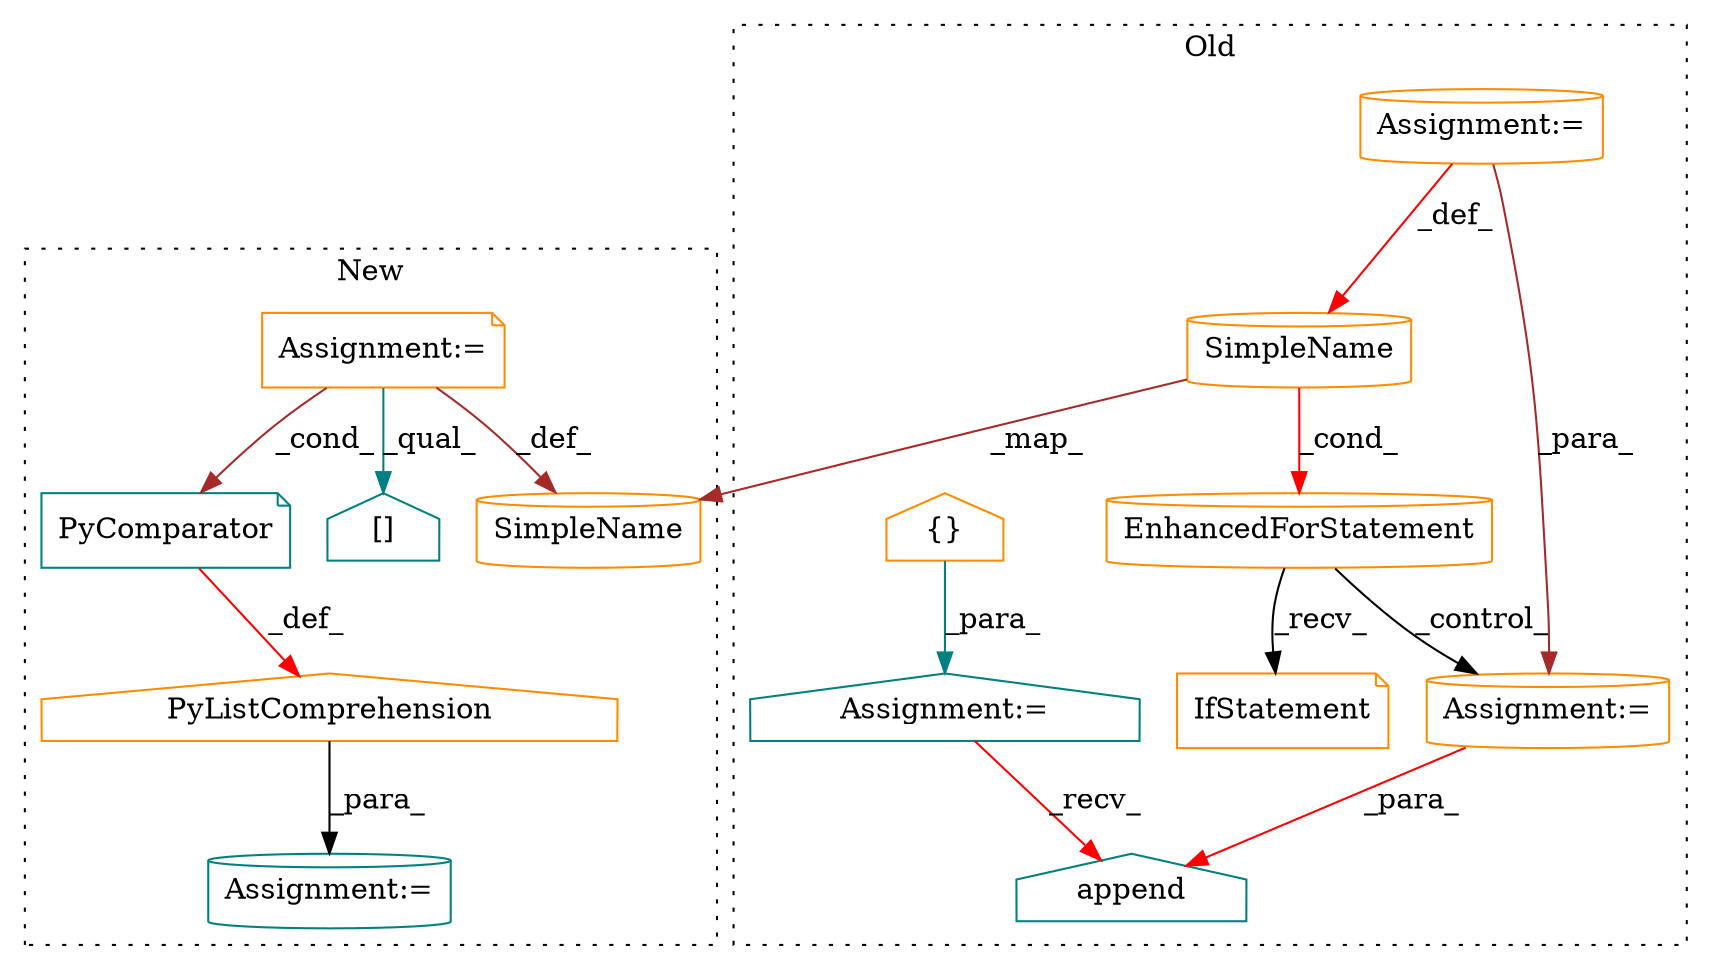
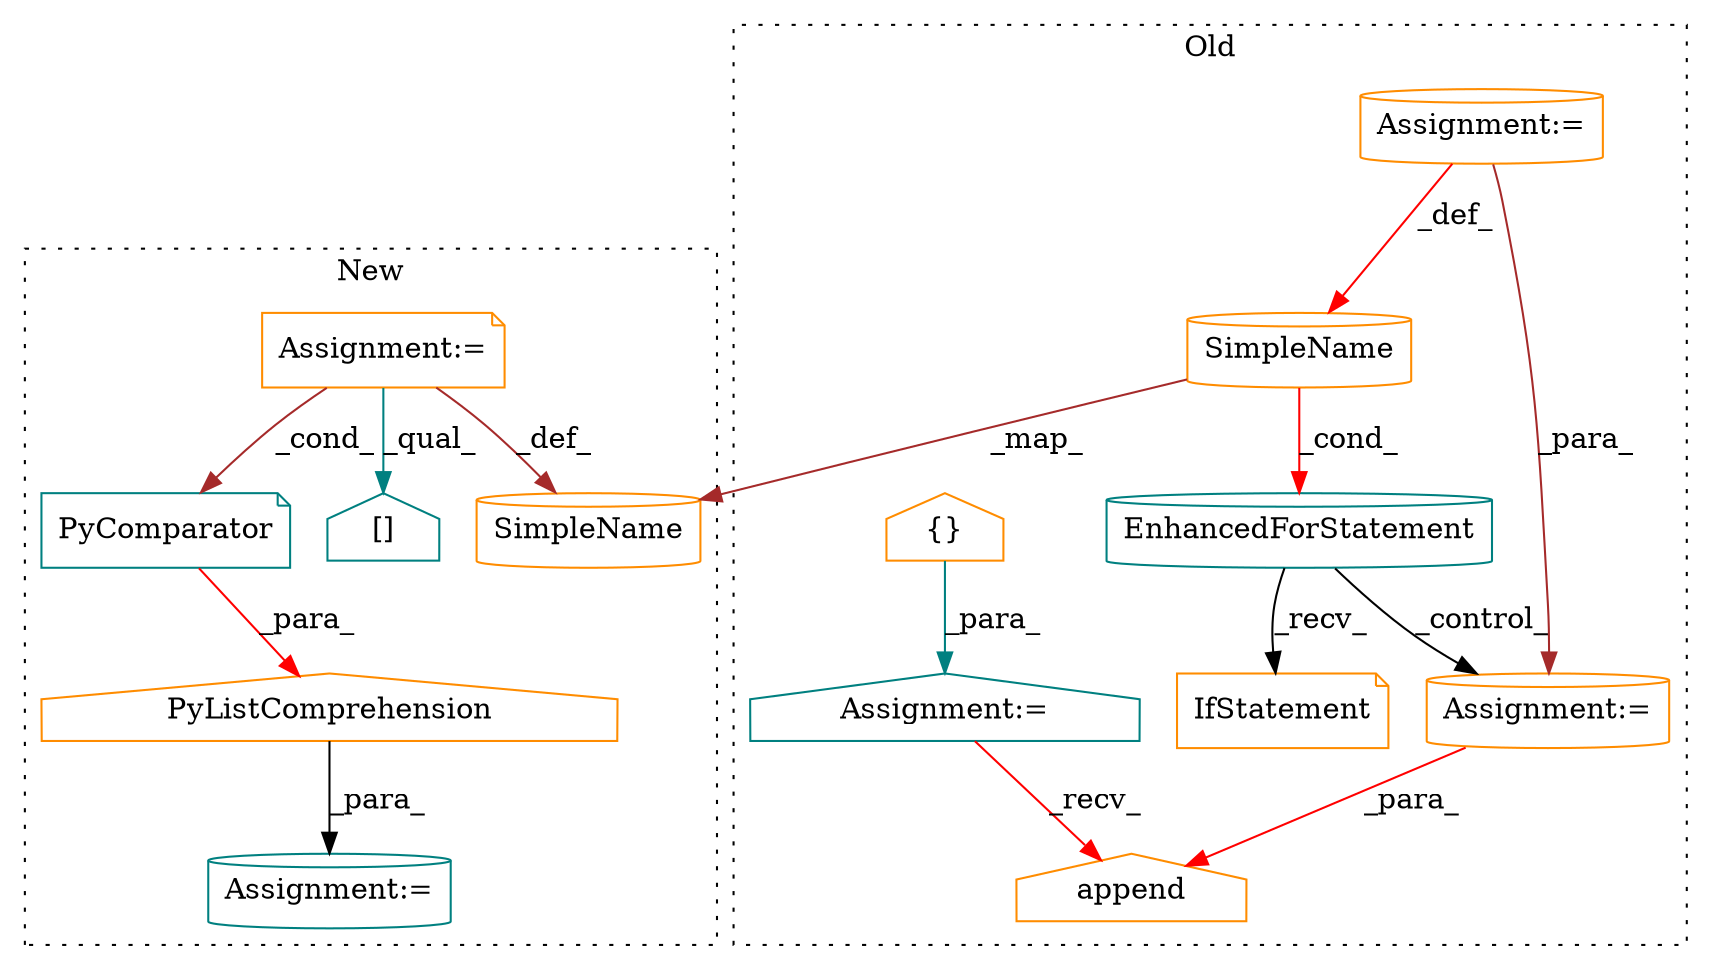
node "EnhancedForStatement": color darkorange -> teal
edge "PyComparator" -> "PyListComprehension": label "_def_" -> "_para_"
node "append": color teal -> darkorange
